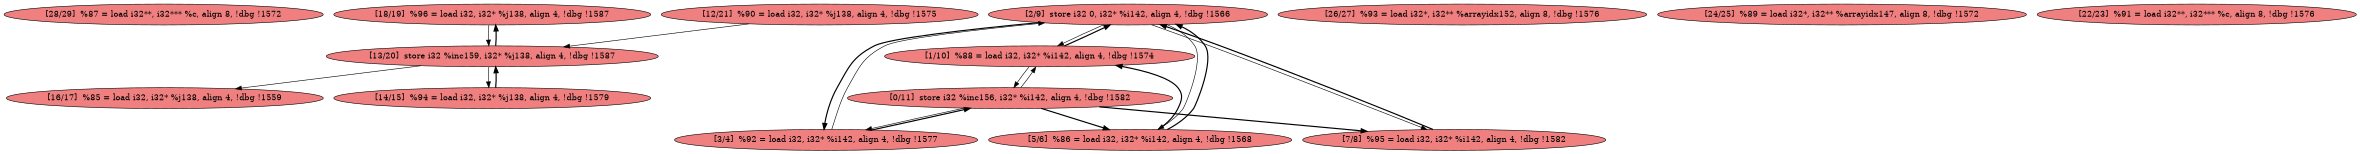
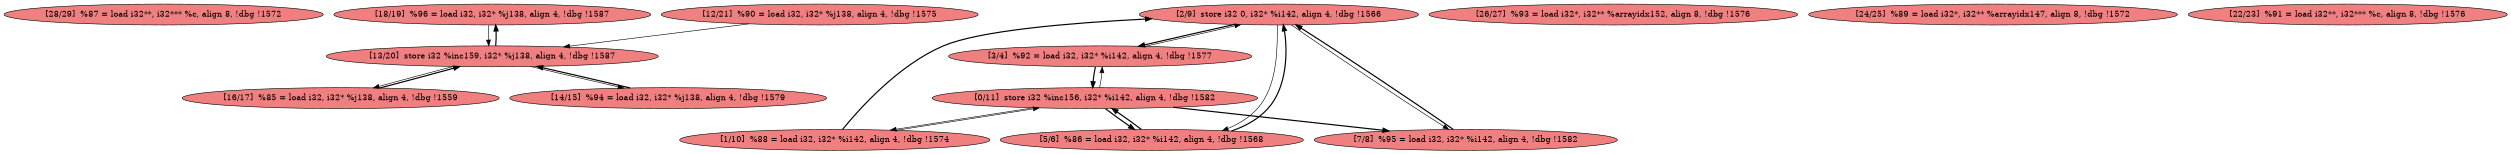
edge "[2/9]  store i32 0, i32* %i142, align 4, !dbg !1566" -> "[1/10]  %88 = load i32, i32* %i142, align 4, !dbg !1574": removed
edge "[16/17]  %85 = load i32, i32* %j138, align 4, !dbg !1559" -> "[13/20]  store i32 %inc159, i32* %j138, align 4, !dbg !1587": added
edge "[5/6]  %86 = load i32, i32* %i142, align 4, !dbg !1568" -> "[1/10]  %88 = load i32, i32* %i142, align 4, !dbg !1574": now "[5/6]  %86 = load i32, i32* %i142, align 4, !dbg !1568" -> "[0/11]  store i32 %inc156, i32* %i142, align 4, !dbg !1582"
